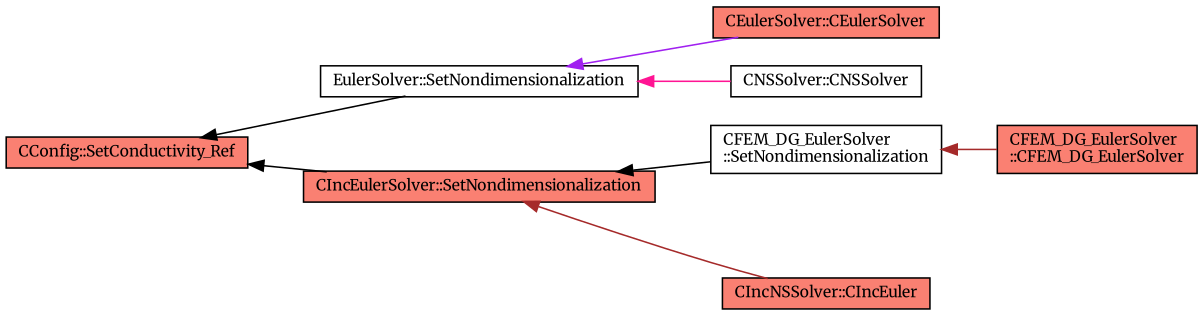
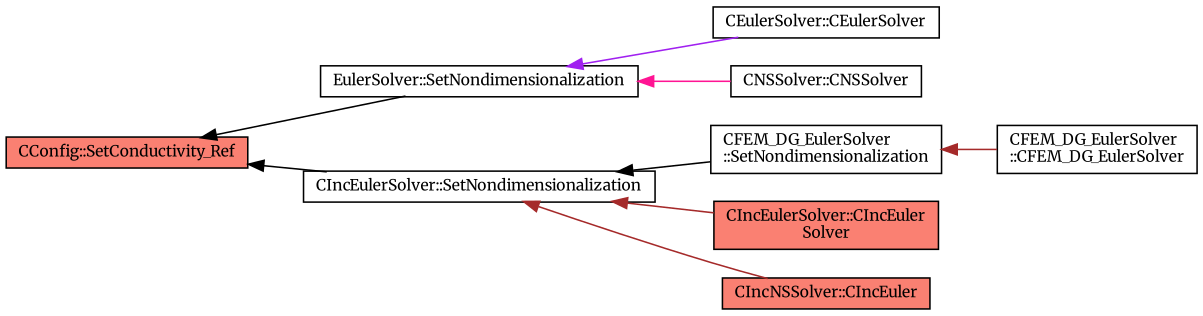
node "CEulerSolver::CEulerSolver": fillcolor salmon -> white
node "CFEM_DG_EulerSolver ::CFEM_DG_EulerSolver": fillcolor salmon -> white
node "CIncEulerSolver::SetNondimensionalization": fillcolor salmon -> white
node "CIncEulerSolver::CIncEuler Solver": added
